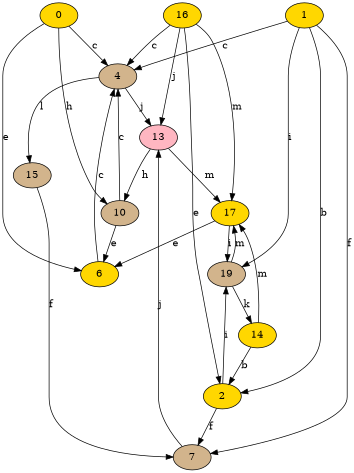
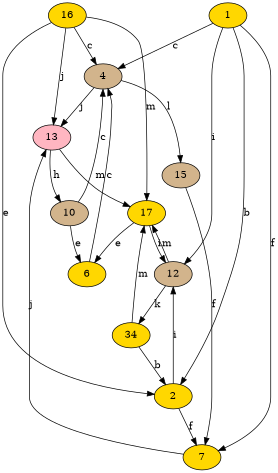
node "0": removed
node "19": label "19" -> "12"
node "14": label "14" -> "34"
node "7": fillcolor tan -> gold
